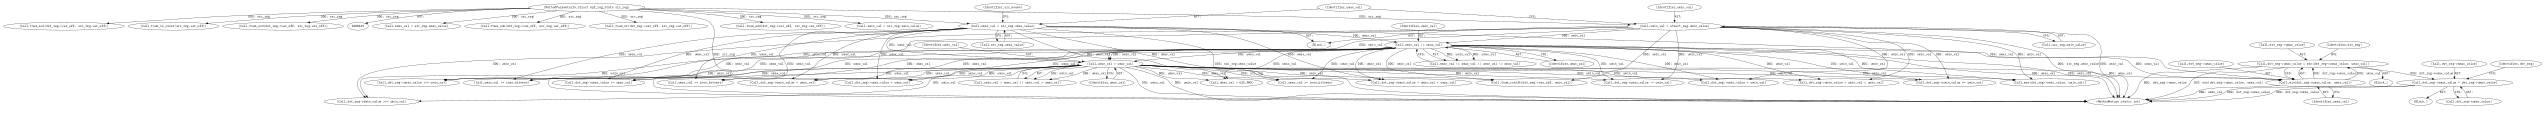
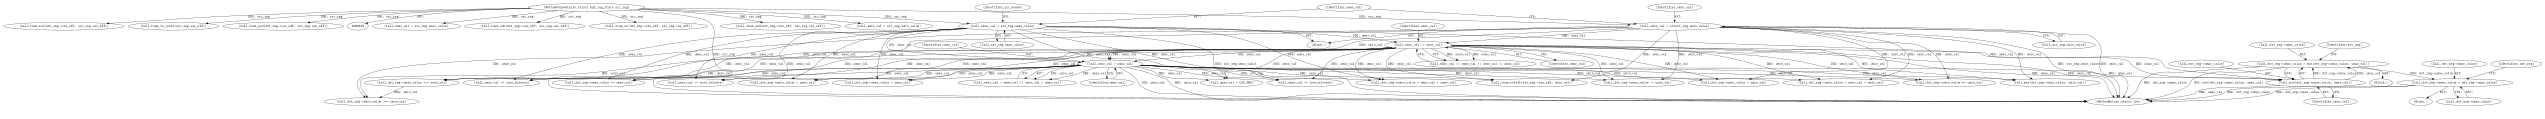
edge "(Call,umin_val > umax_val)" -> "(Call,dst_reg->smin_value >>= umin_val)": now "(Call,dst_reg->umin_value <<= umin_val)" -> "(Call,dst_reg->smin_value >>= umin_val)"
